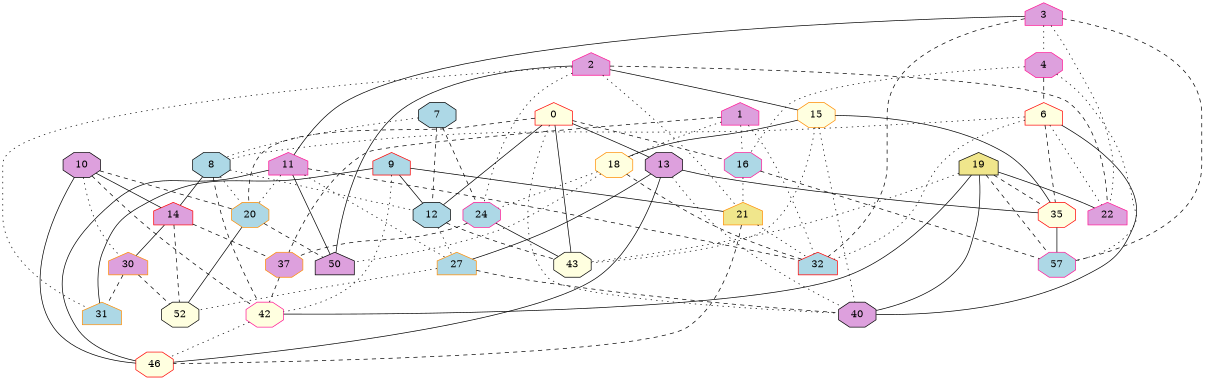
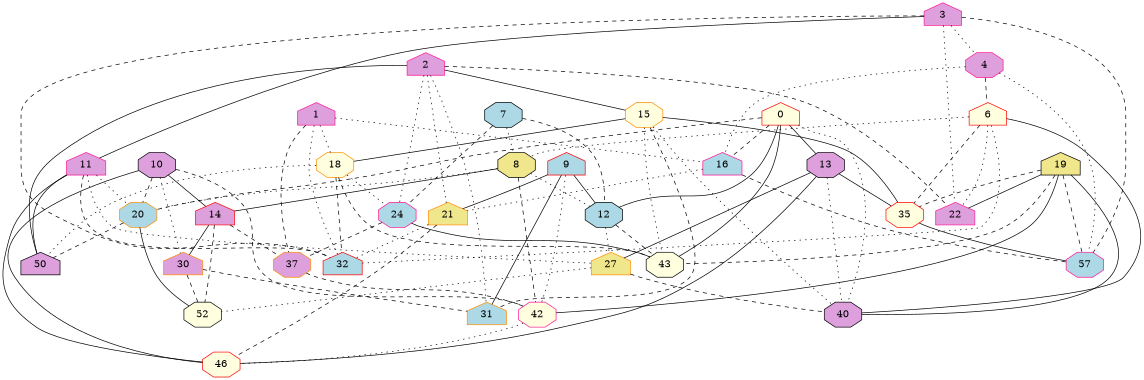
node "8": fillcolor lightblue -> khaki
node "16": shape octagon -> house
edge "19" -- "43": style dotted -> dashed
edge "18" -- "43": added
node "27": fillcolor lightblue -> khaki
edge "15" -- "31": added
